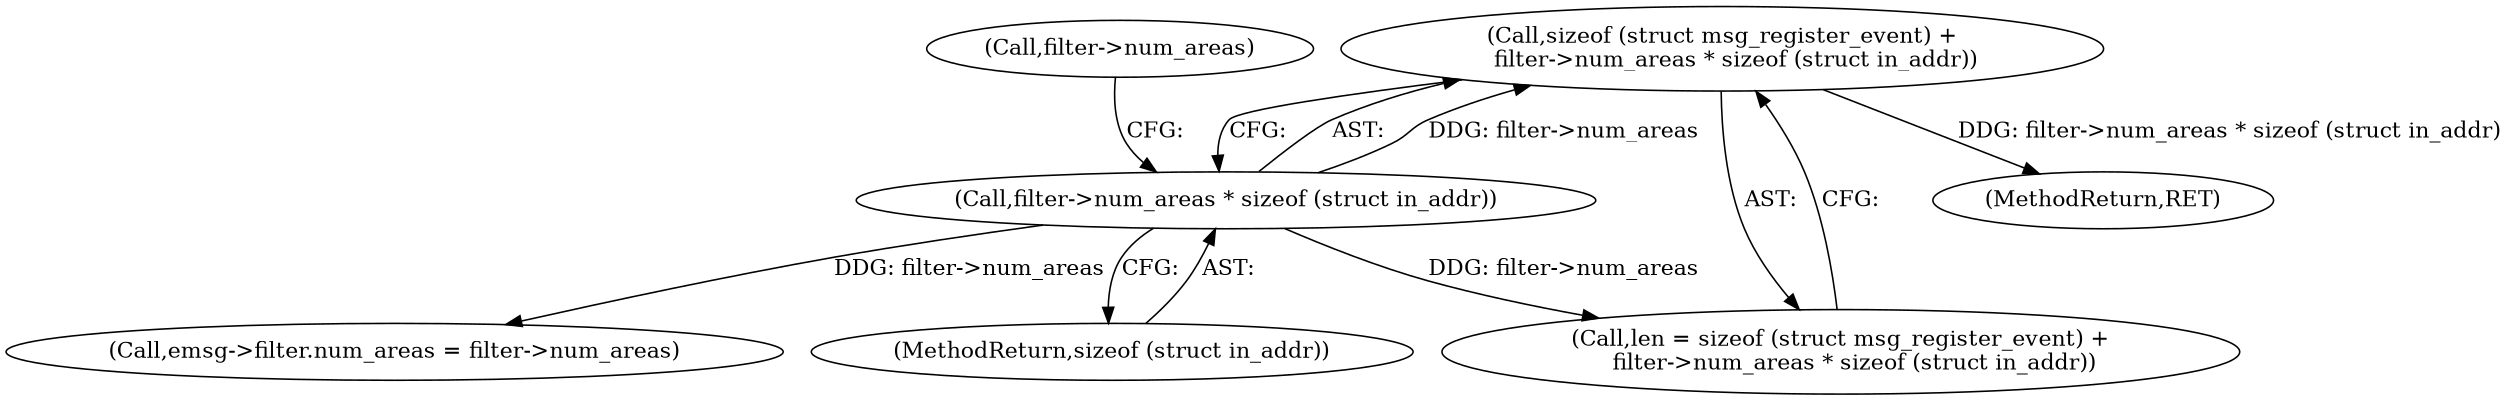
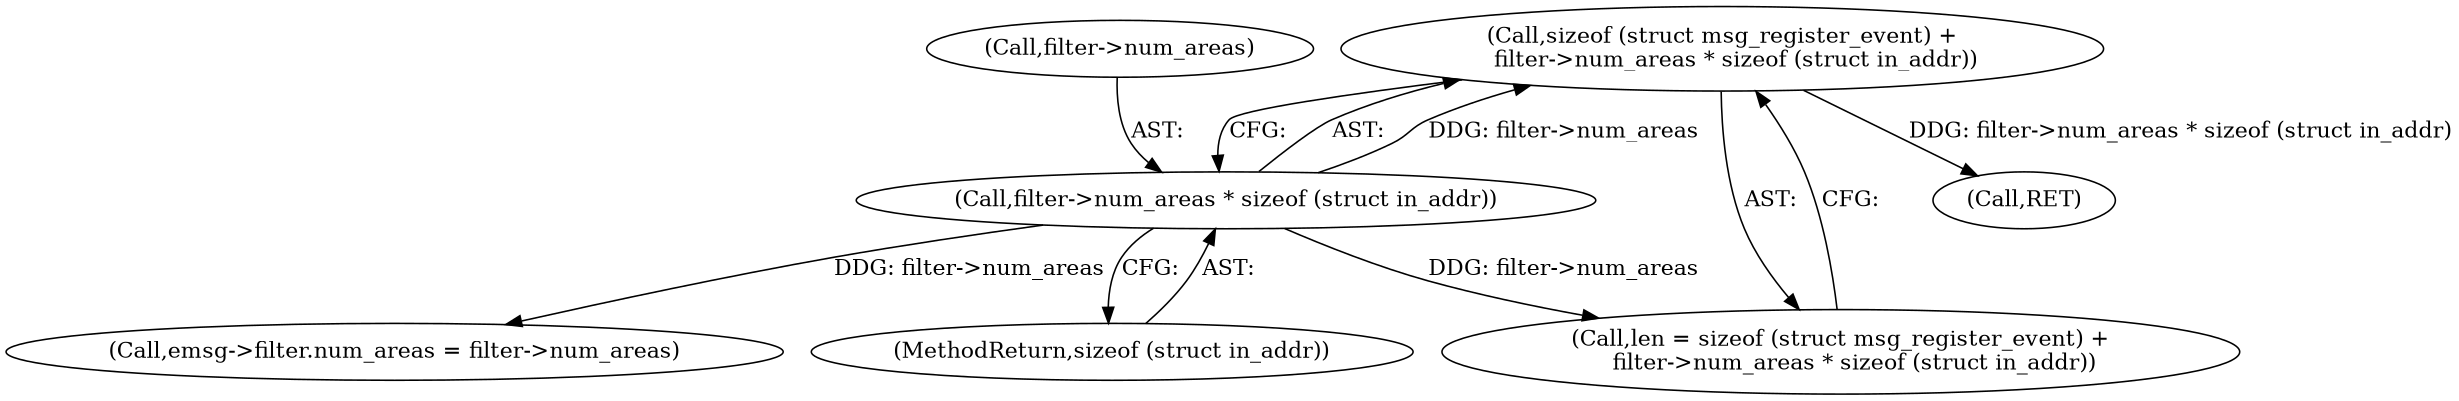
edge "(Call,filter->num_areas)" -> "(Call,filter->num_areas * sizeof (struct in_addr))": label "CFG: " -> "AST: "
node "(MethodReturn,RET)": label "(MethodReturn,RET)" -> "(Call,RET)"
